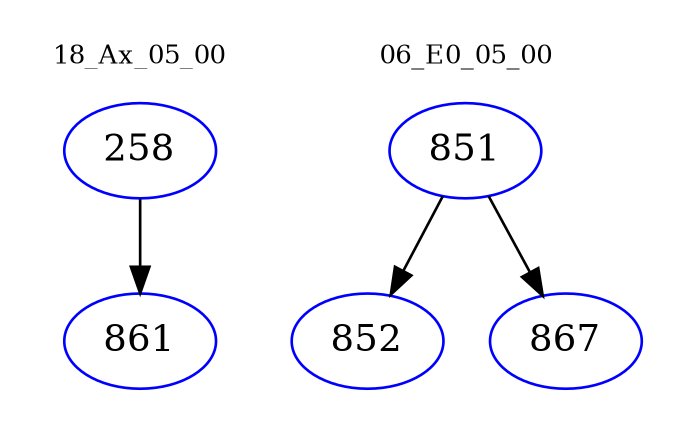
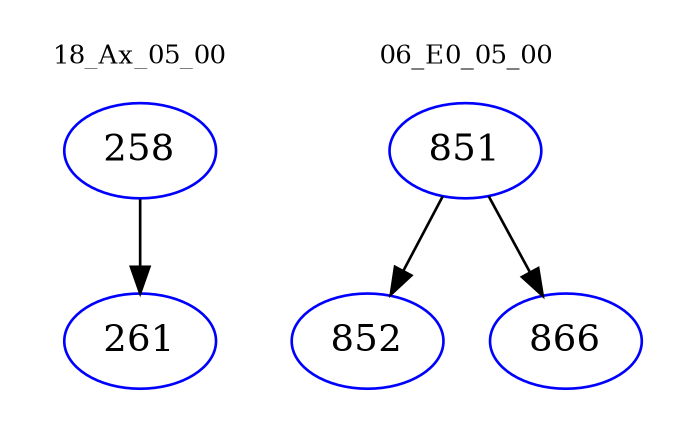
node "861": label "861" -> "261"
node "867": label "867" -> "866"
